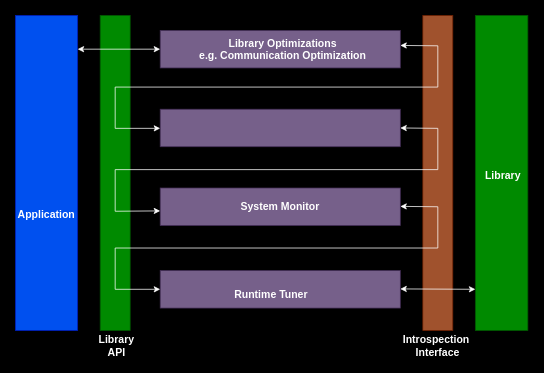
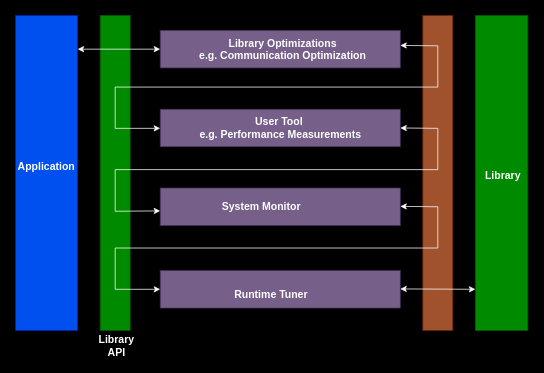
node "User Tool e.g. Performance Measurements": added
node "System Monitor": moved (280, 207) -> (261, 207)
node "Application": moved (47, 215) -> (47, 166)
node "Introspection Interface": removed
